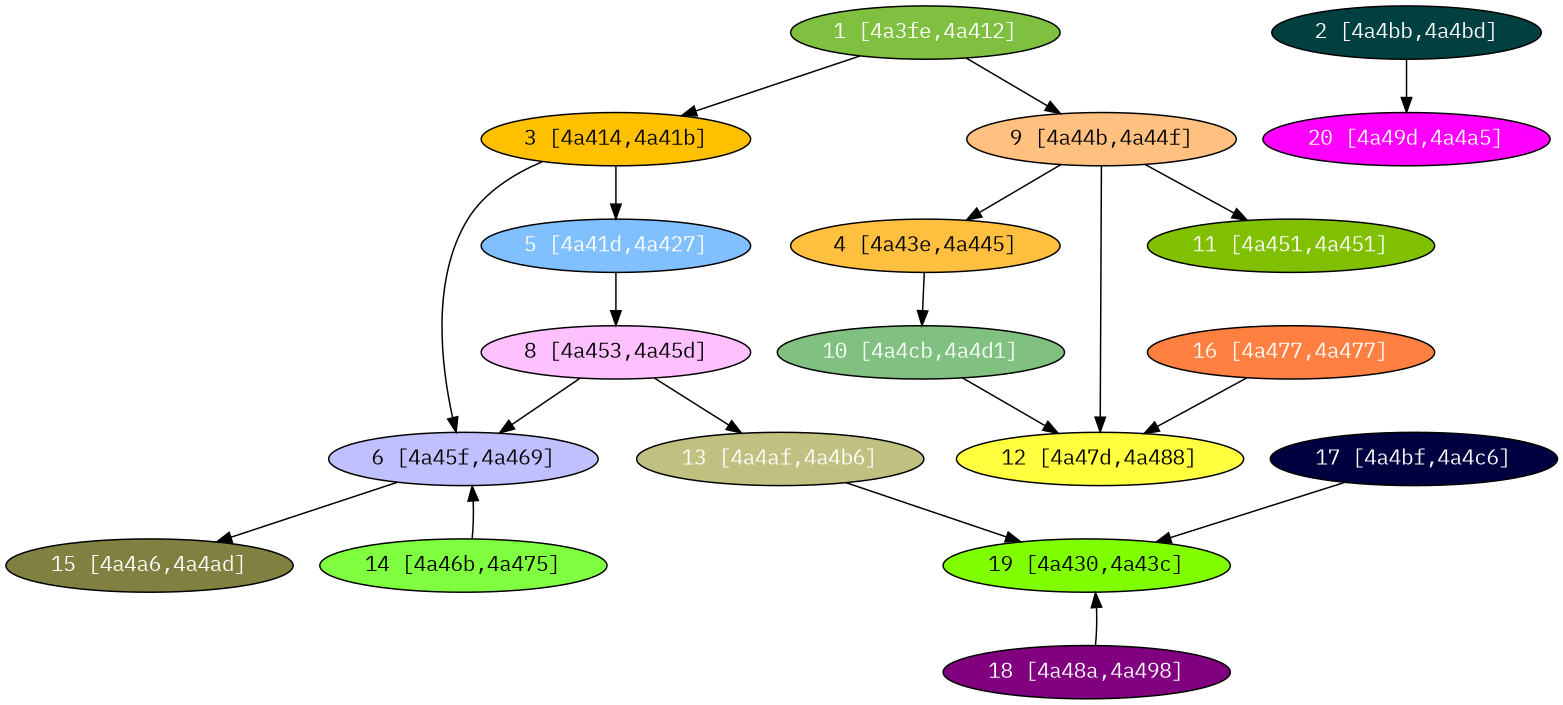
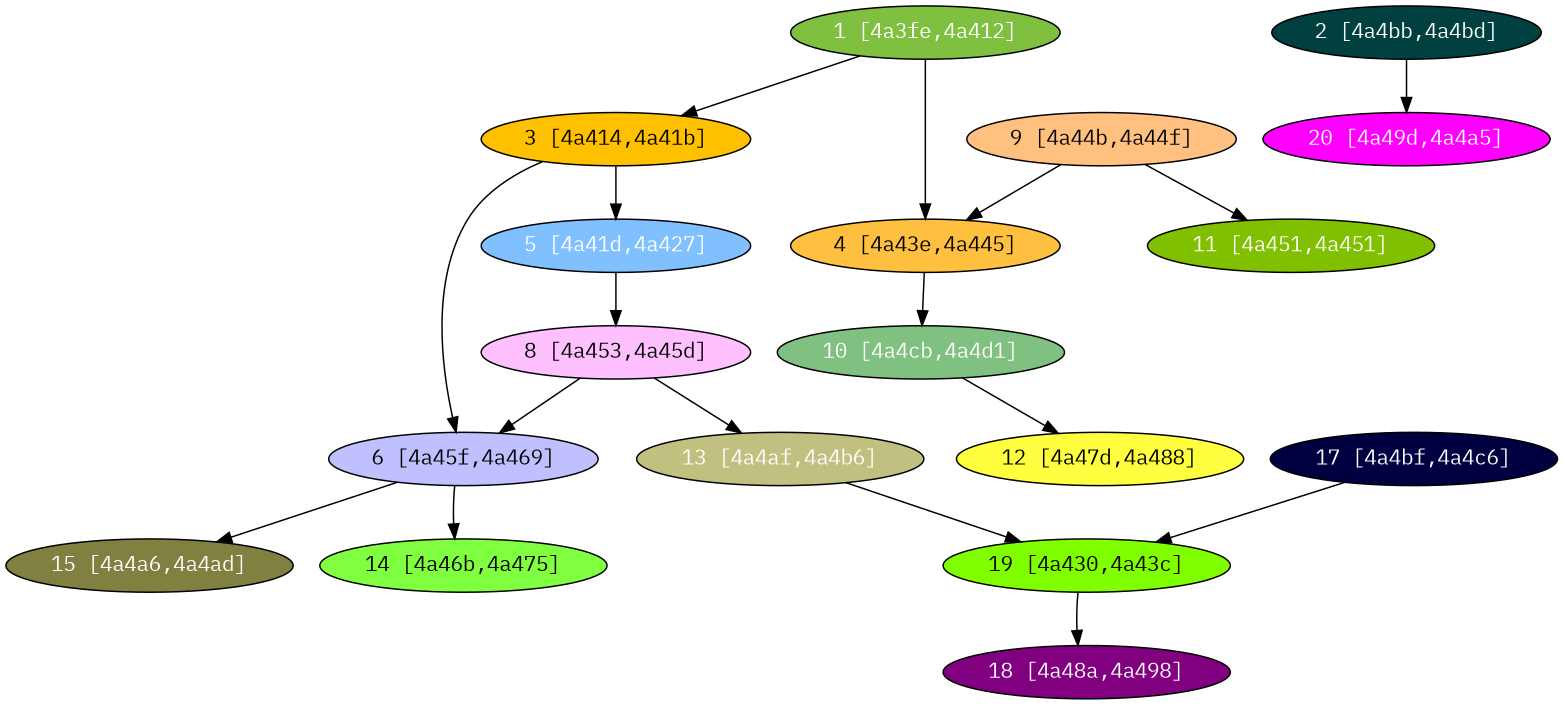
edge "1 [4a3fe,4a412]" -> "9 [4a44b,4a44f]": now "1 [4a3fe,4a412]" -> "4 [4a43e,4a445]"
edge "9 [4a44b,4a44f]" -> "12 [4a47d,4a488]": removed
node "16 [4a477,4a477]": removed
edge "14 [4a46b,4a475]" -> "6 [4a45f,4a469]": reversed
edge "18 [4a48a,4a498]" -> "19 [4a430,4a43c]": reversed
